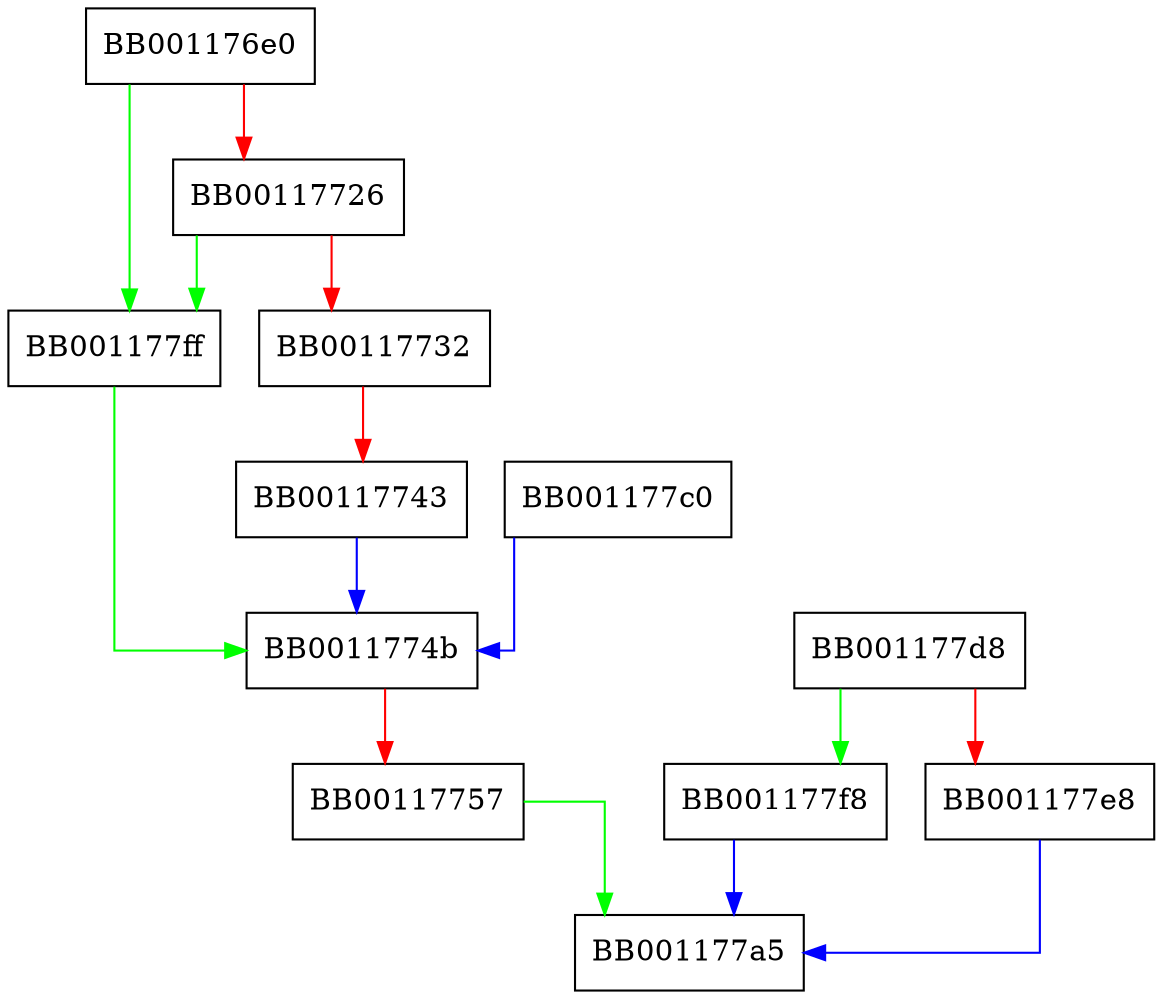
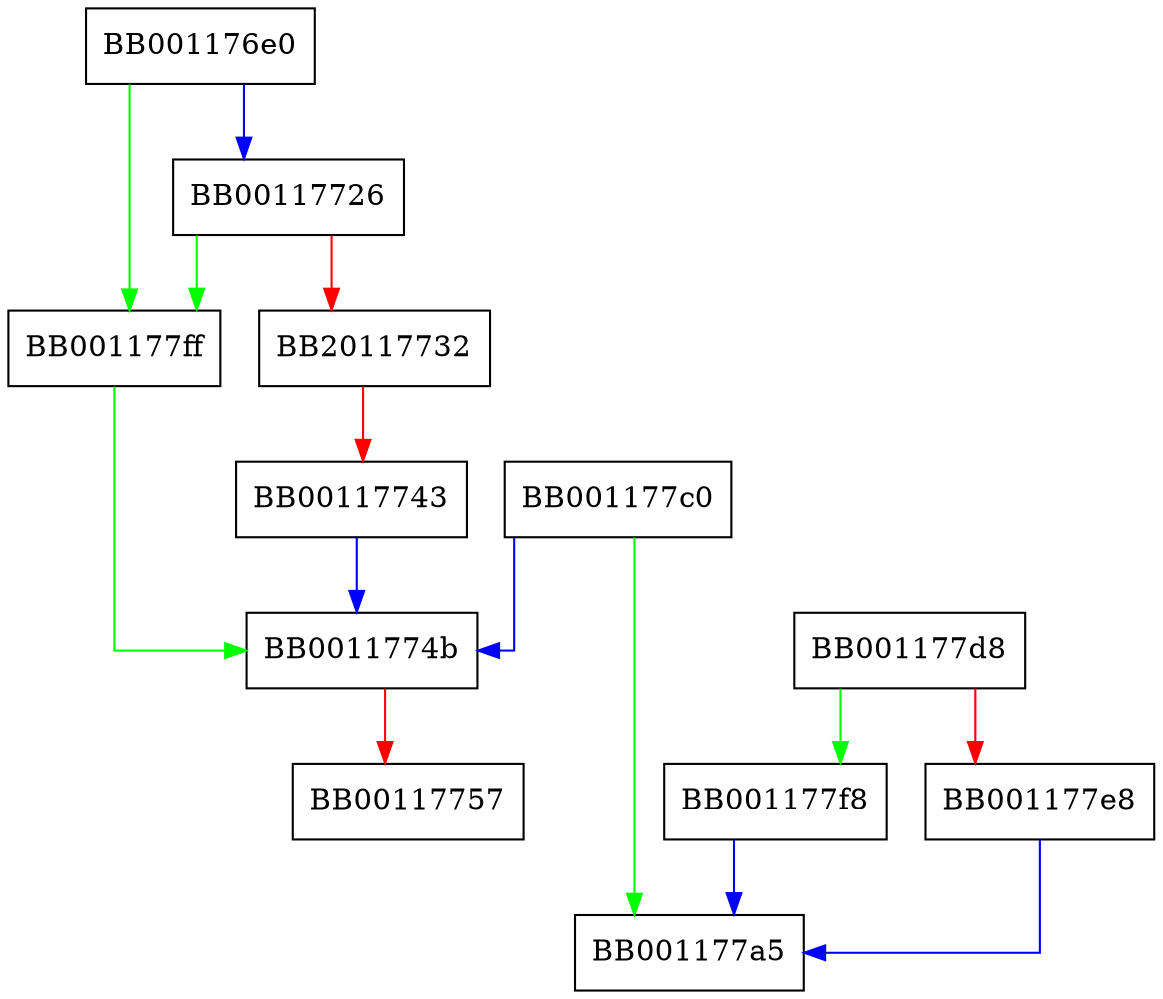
edge "BB001176e0" -> "BB00117726": color red -> blue
node "BB00117732": label "BB00117732" -> "BB20117732"
edge "BB00117757" -> "BB001177a5": now "BB001177c0" -> "BB001177a5"
